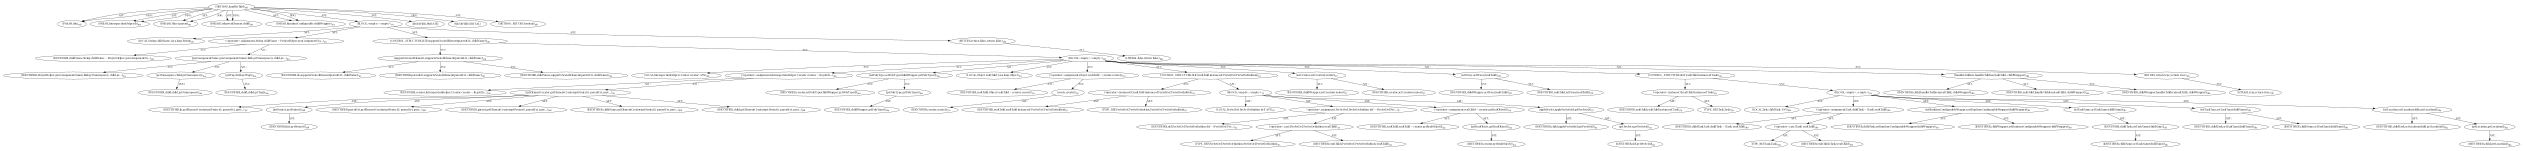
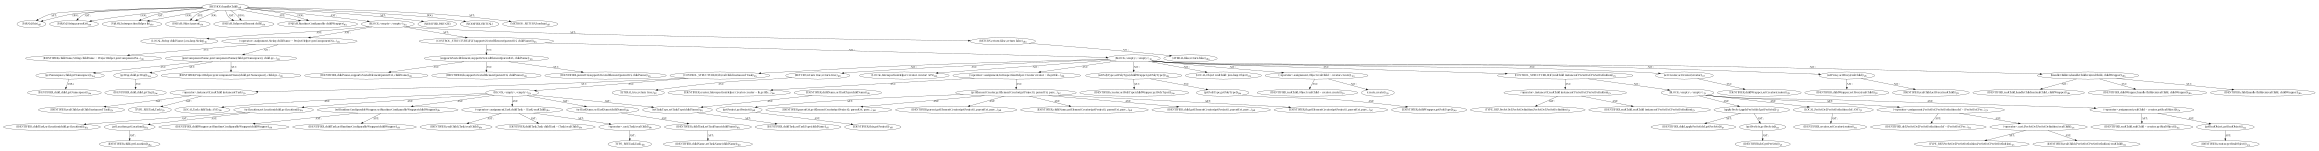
node "(PARAM,String parentUri)": added
edge "(setCreator,setCreator(creator))" -> "(IDENTIFIER,creator,setCreator(creator))": now "(LOCAL,PreSetDef.PreSetDefinition def: ANY)" -> "(IDENTIFIER,creator,setCreator(creator))"
node "(IDENTIFIER,childWrapper,setCreator(creator))": text "577" -> "578"
node "(IDENTIFIER,creator,create())": removed
edge "(setTaskType,setTaskType(childName))" -> "(IDENTIFIER,childName,setTaskType(childName))": reversed
edge "(<operator>.cast,(Task) realChild)" -> "(IDENTIFIER,realChild,(Task) realChild)": now "(<operator>.assignment,Task childTask = (Task) realChild)" -> "(IDENTIFIER,realChild,(Task) realChild)"
